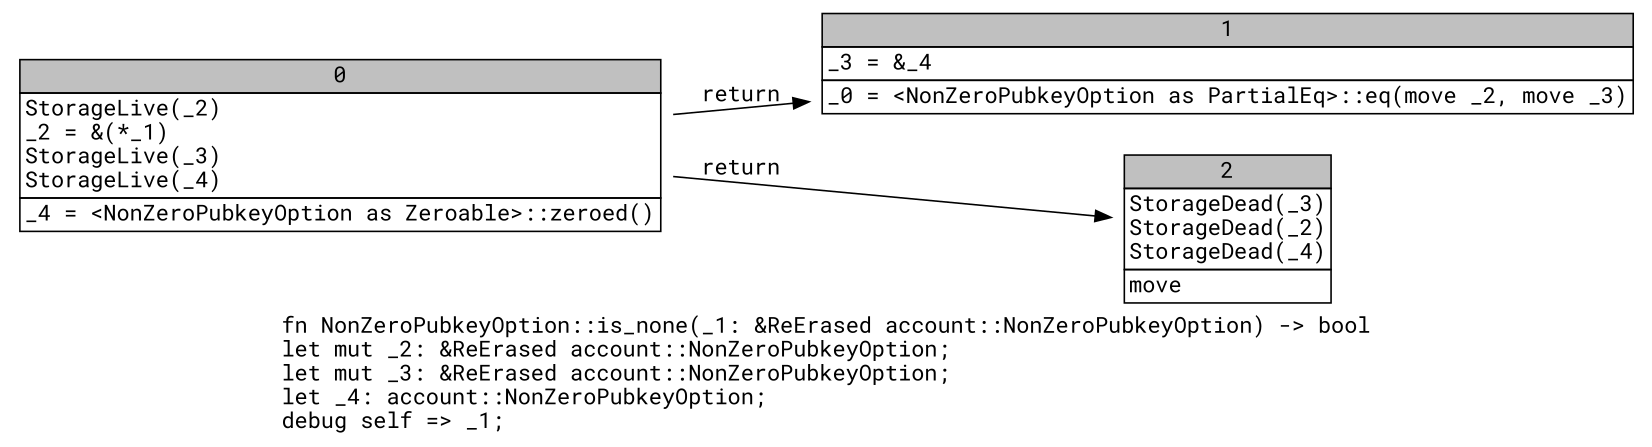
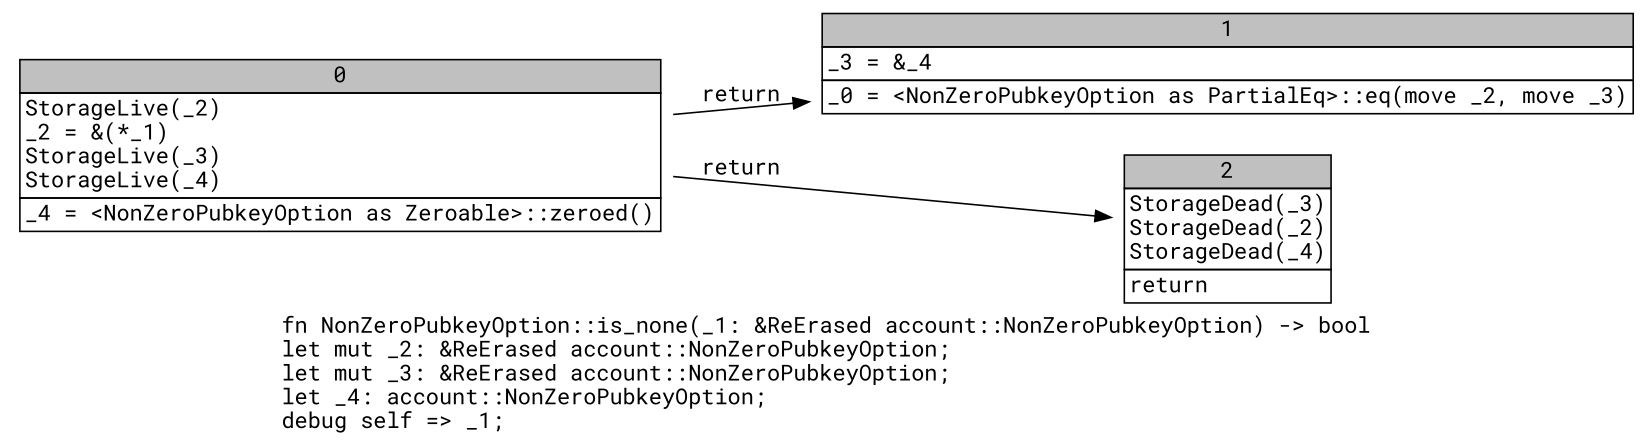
node "2": text "move" -> "return"
